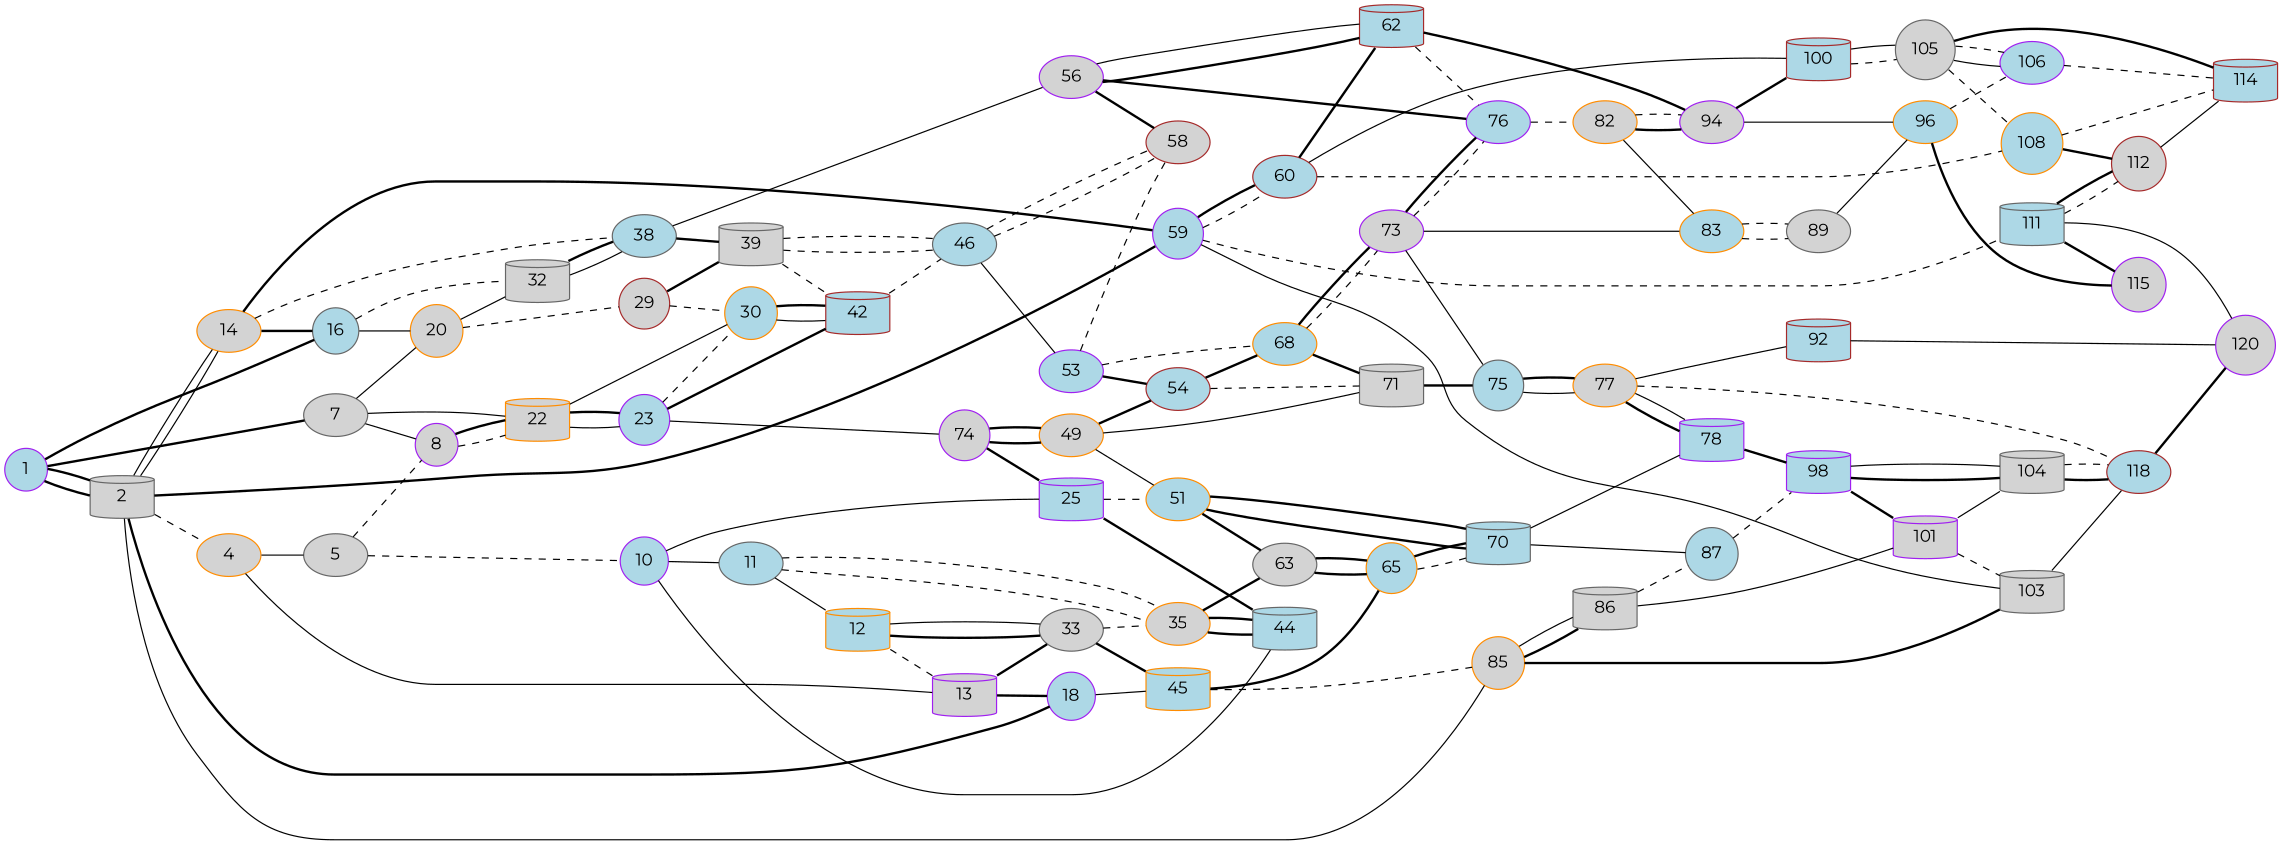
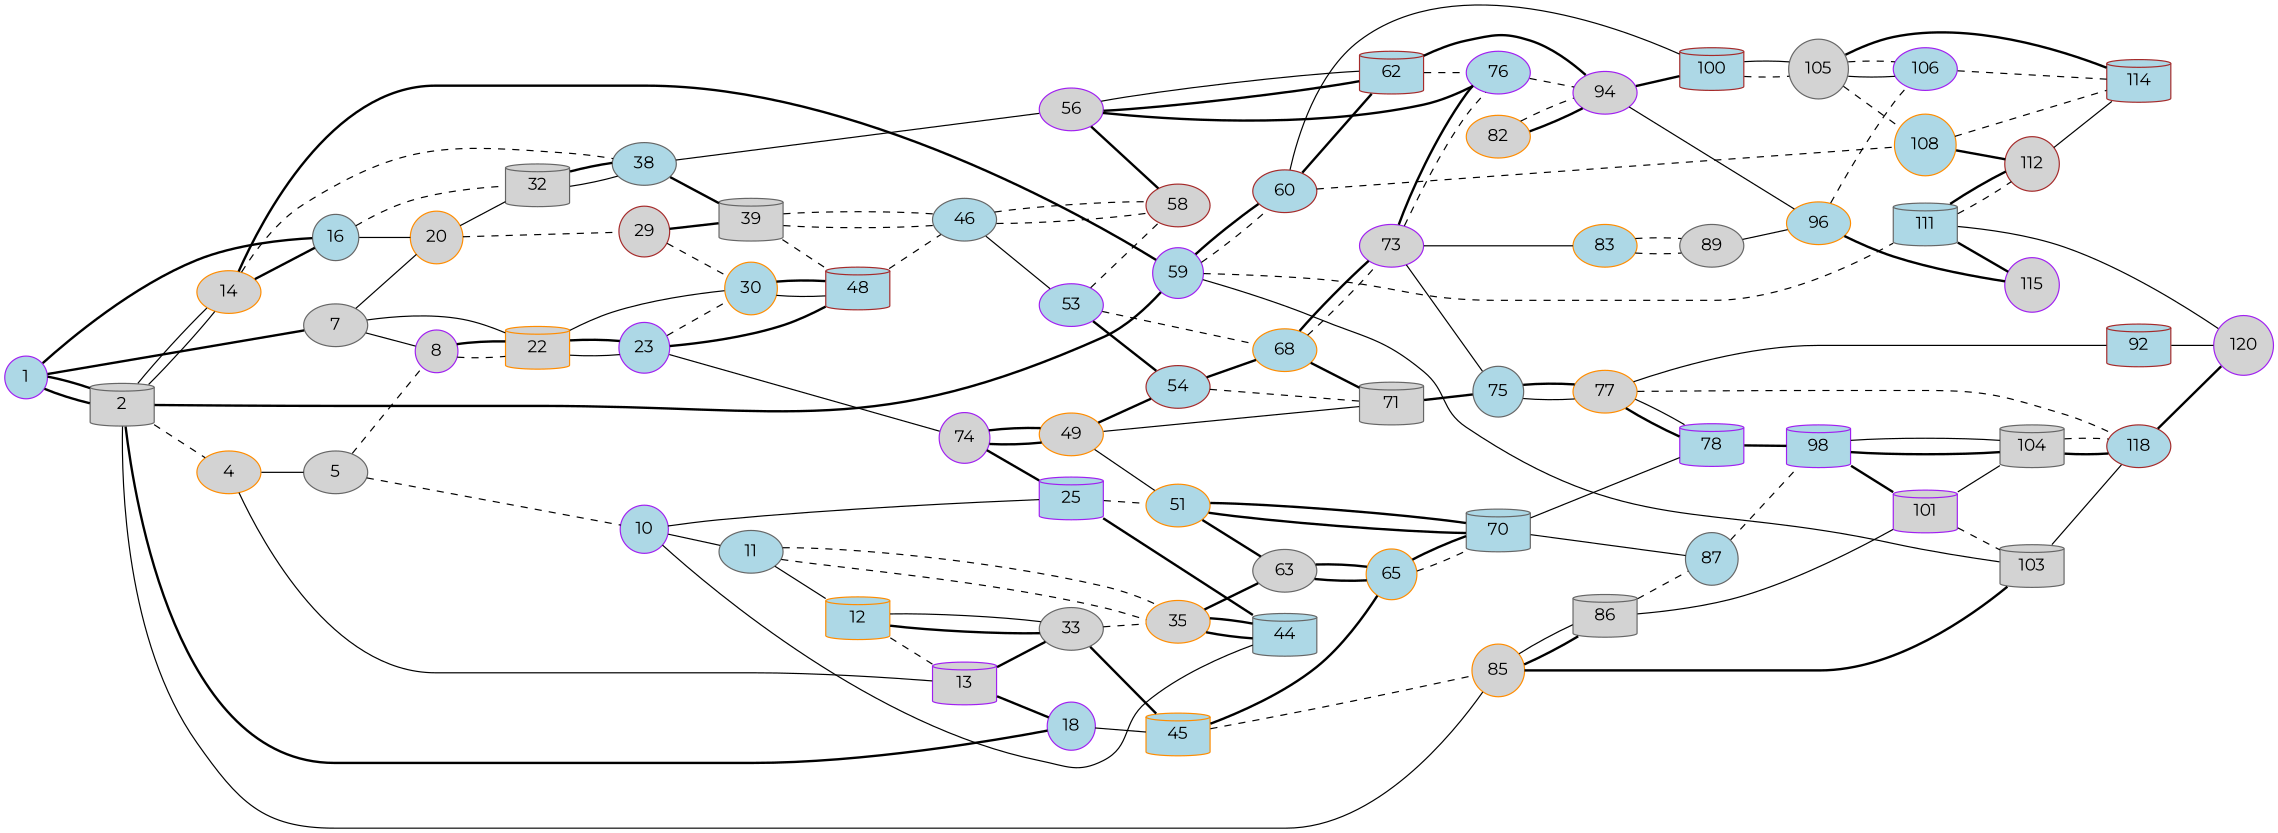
edge "76" -- "82": now "76" -- "94"
edge "82" -- "83": removed
node "42": label "42" -> "48"
